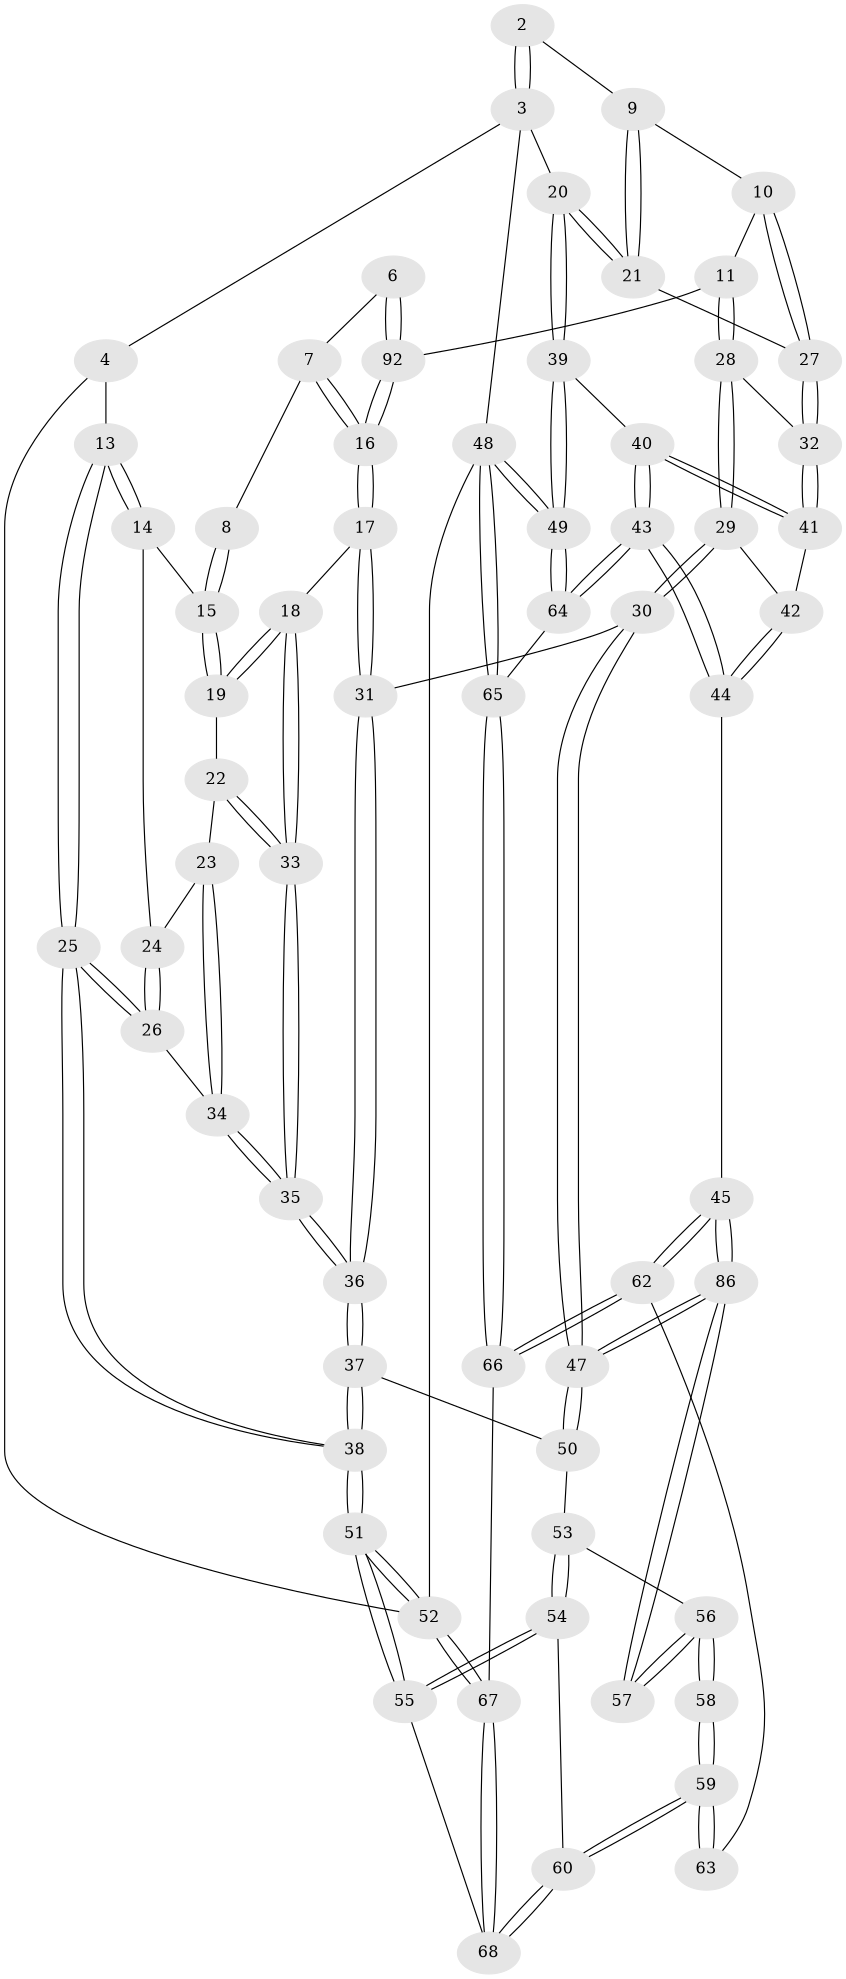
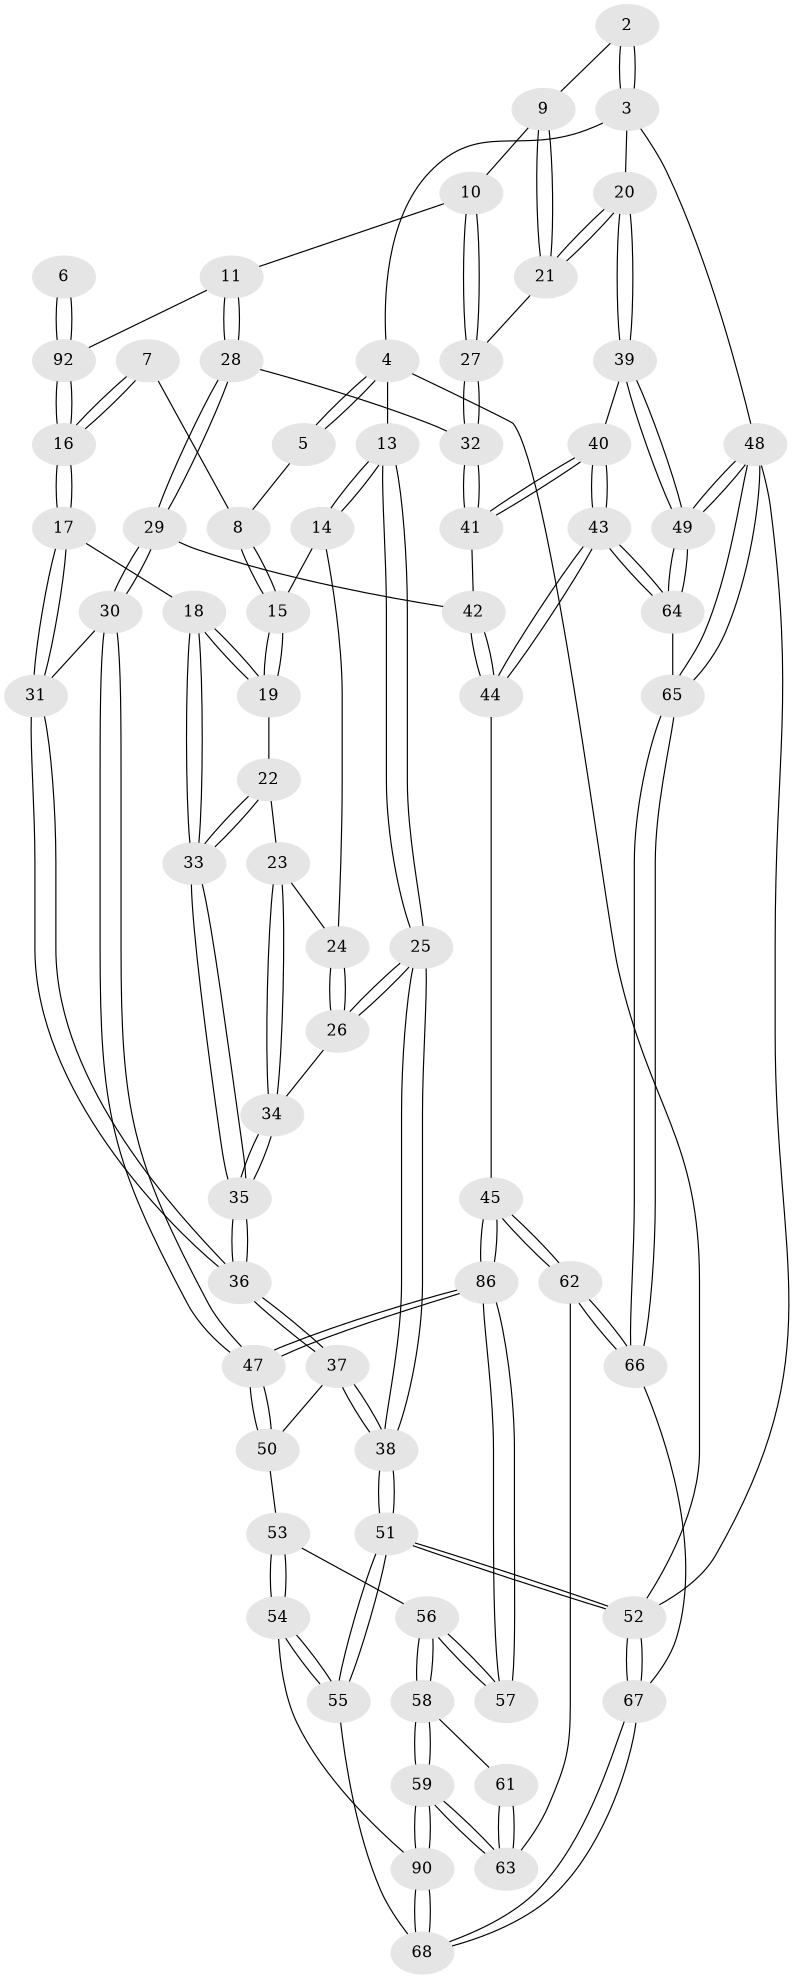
edge "6" -- "7": removed
node "5": added
node "61": added
node "60": label "60" -> "90"
